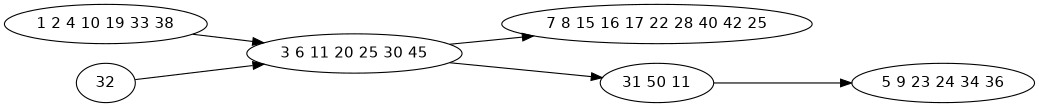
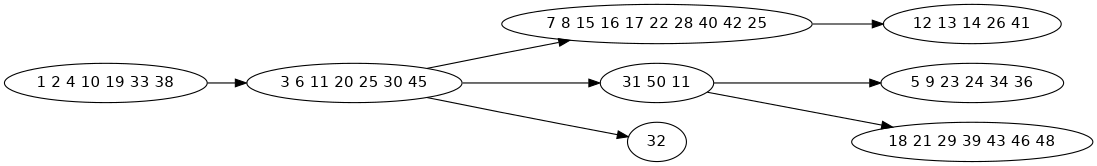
node "12 13 14 26 41": added
edge "32" -> "3 6 11 20 25 30 45": reversed
node "18 21 29 39 43 46 48": added
